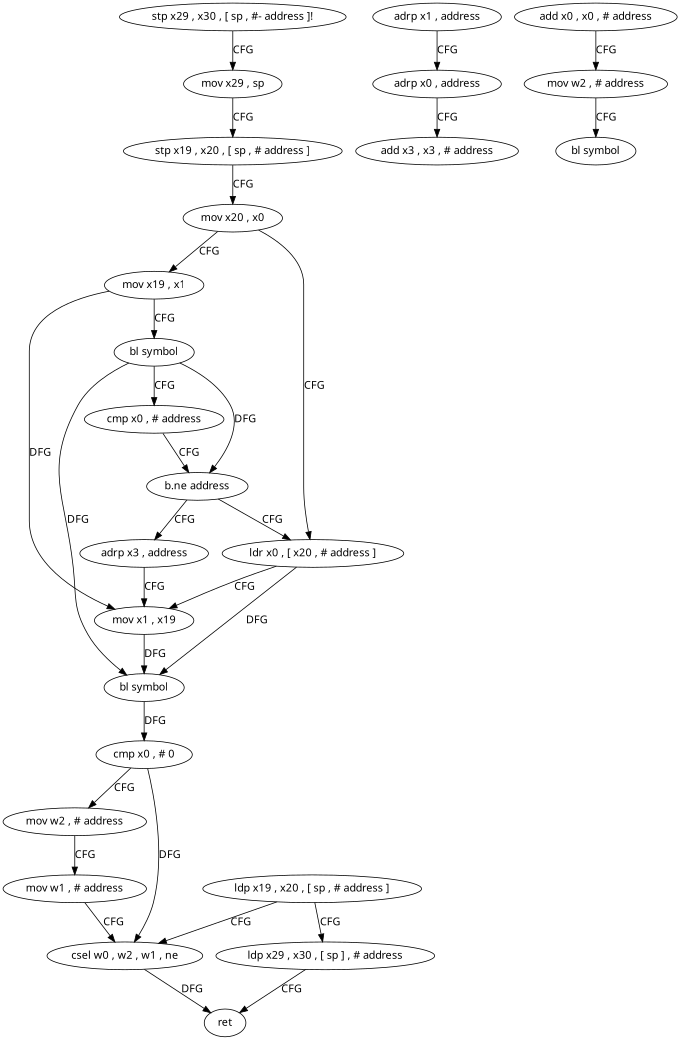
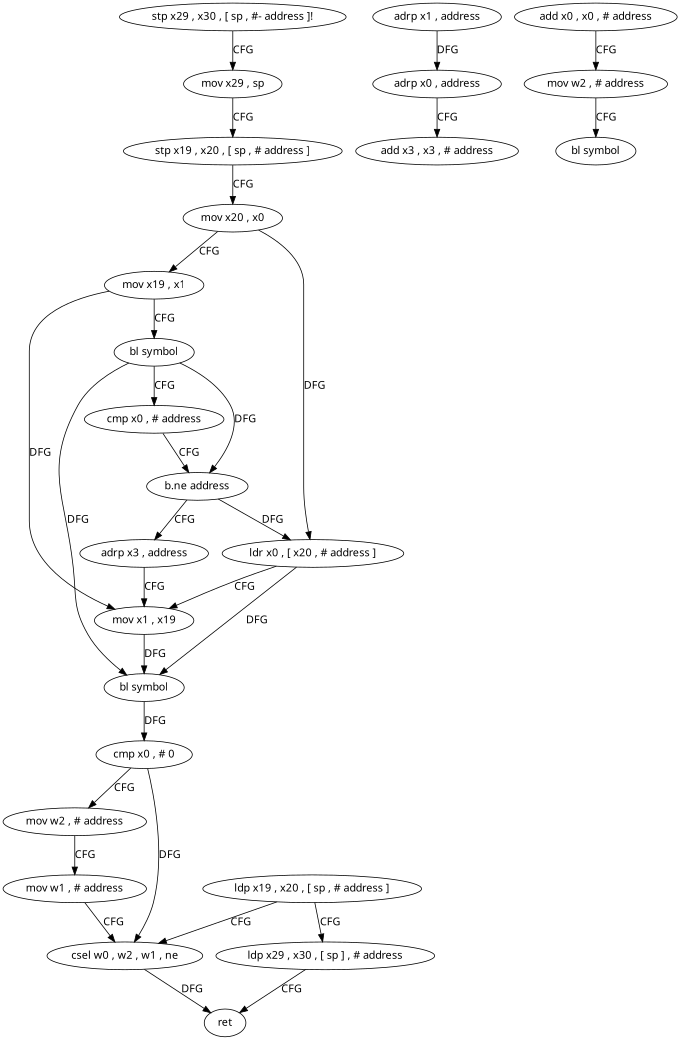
edge "adrp x1 , address" -> "adrp x0 , address": label "CFG" -> "DFG"
edge "mov x20 , x0" -> "ldr x0 , [ x20 , # address ]": label "CFG" -> "DFG"
edge "b.ne address" -> "ldr x0 , [ x20 , # address ]": label "CFG" -> "DFG"
